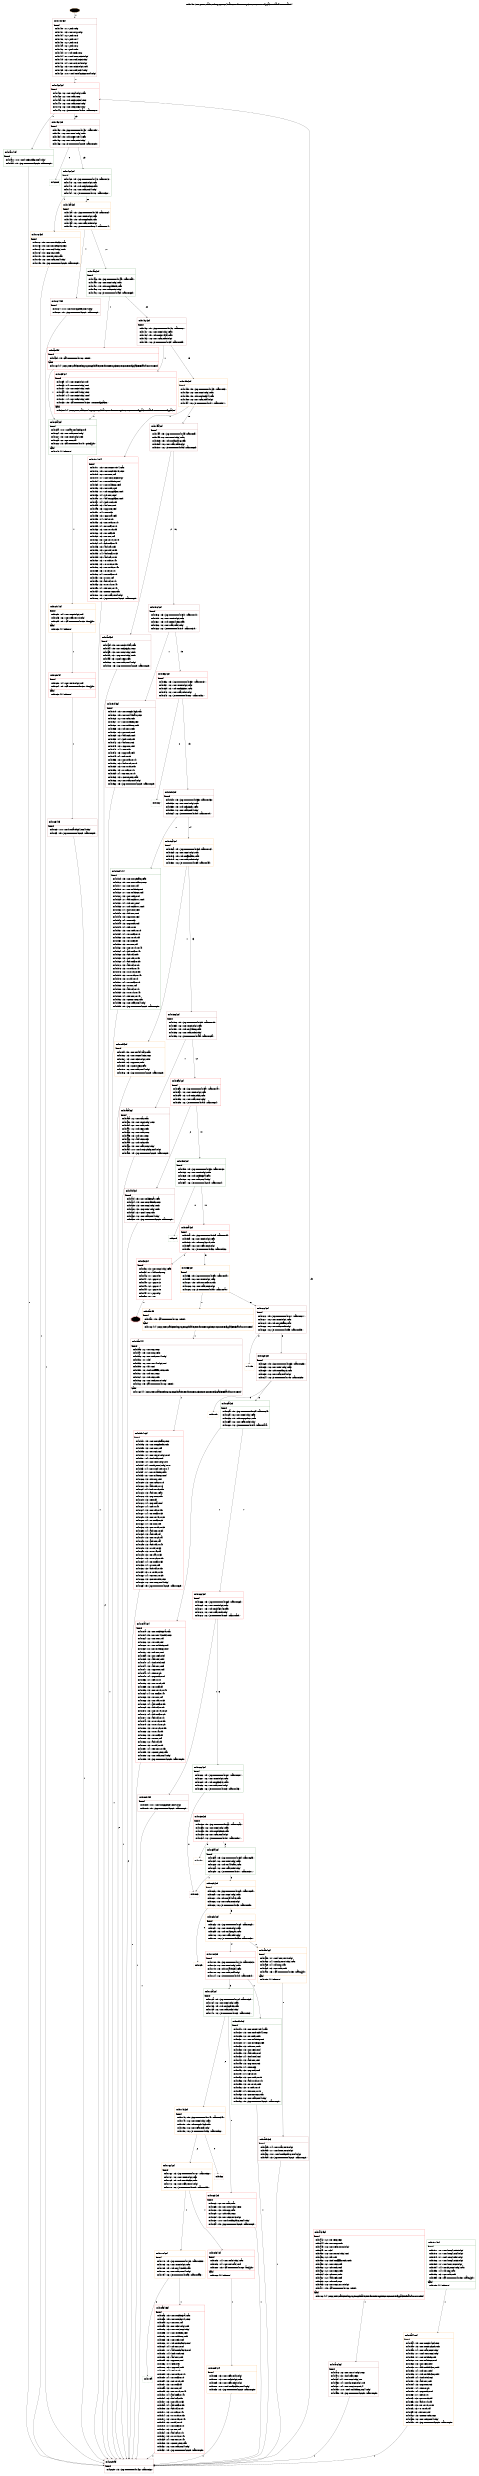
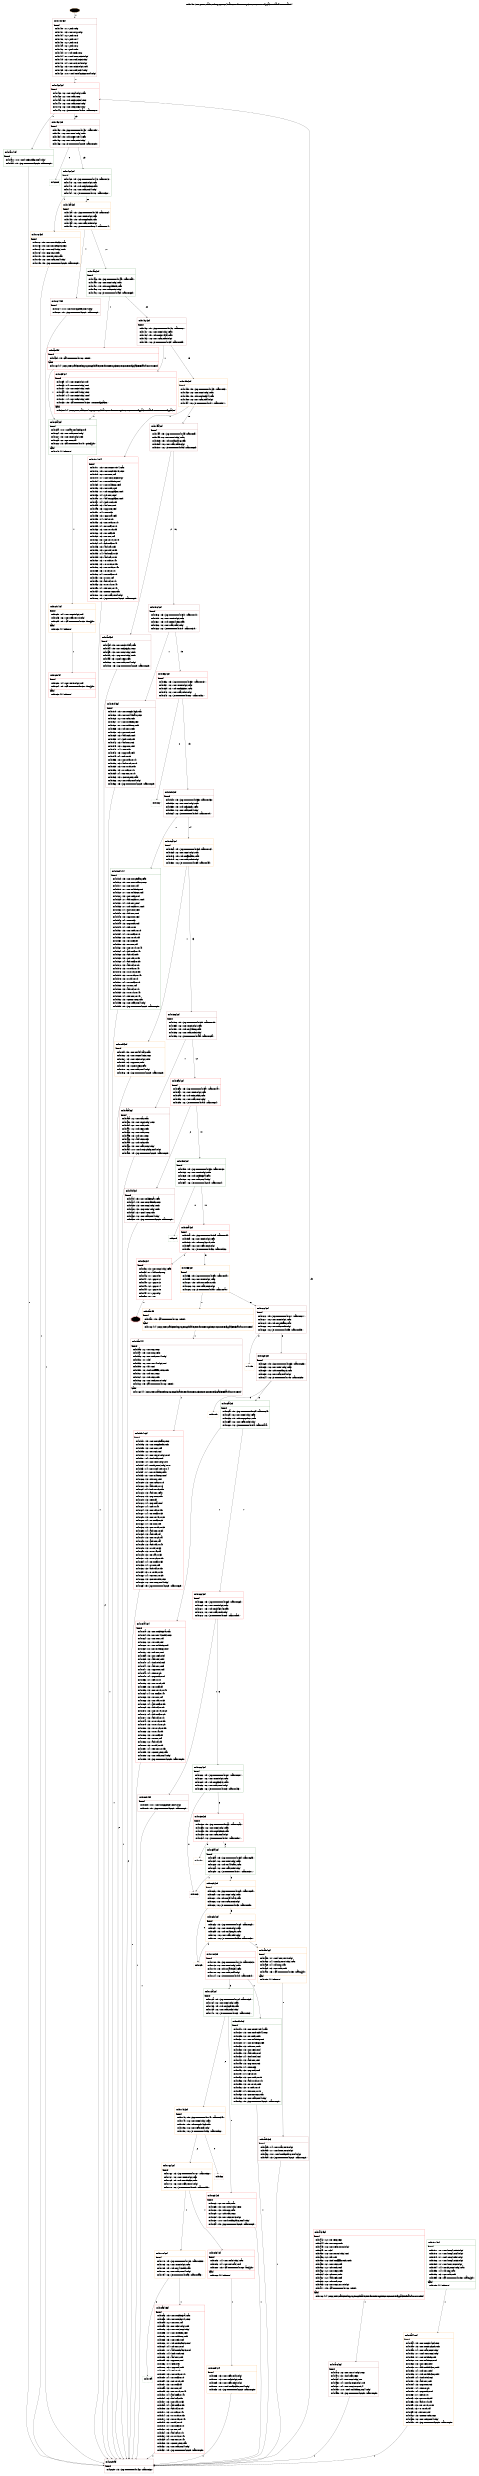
node "0x401ce9 [15]": removed
edge "0x401682 [28]" -> "0x40169e [28]": added, label "6"
edge "0x4016f2 [28]" -> "0x40170e [28]": now "0x4016f2 [28]" -> "0x401cf8"
